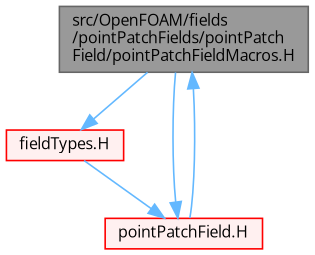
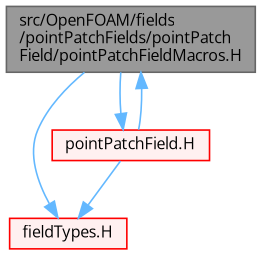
edge "fieldTypes.H" -> "pointPatchField.H": reversed
